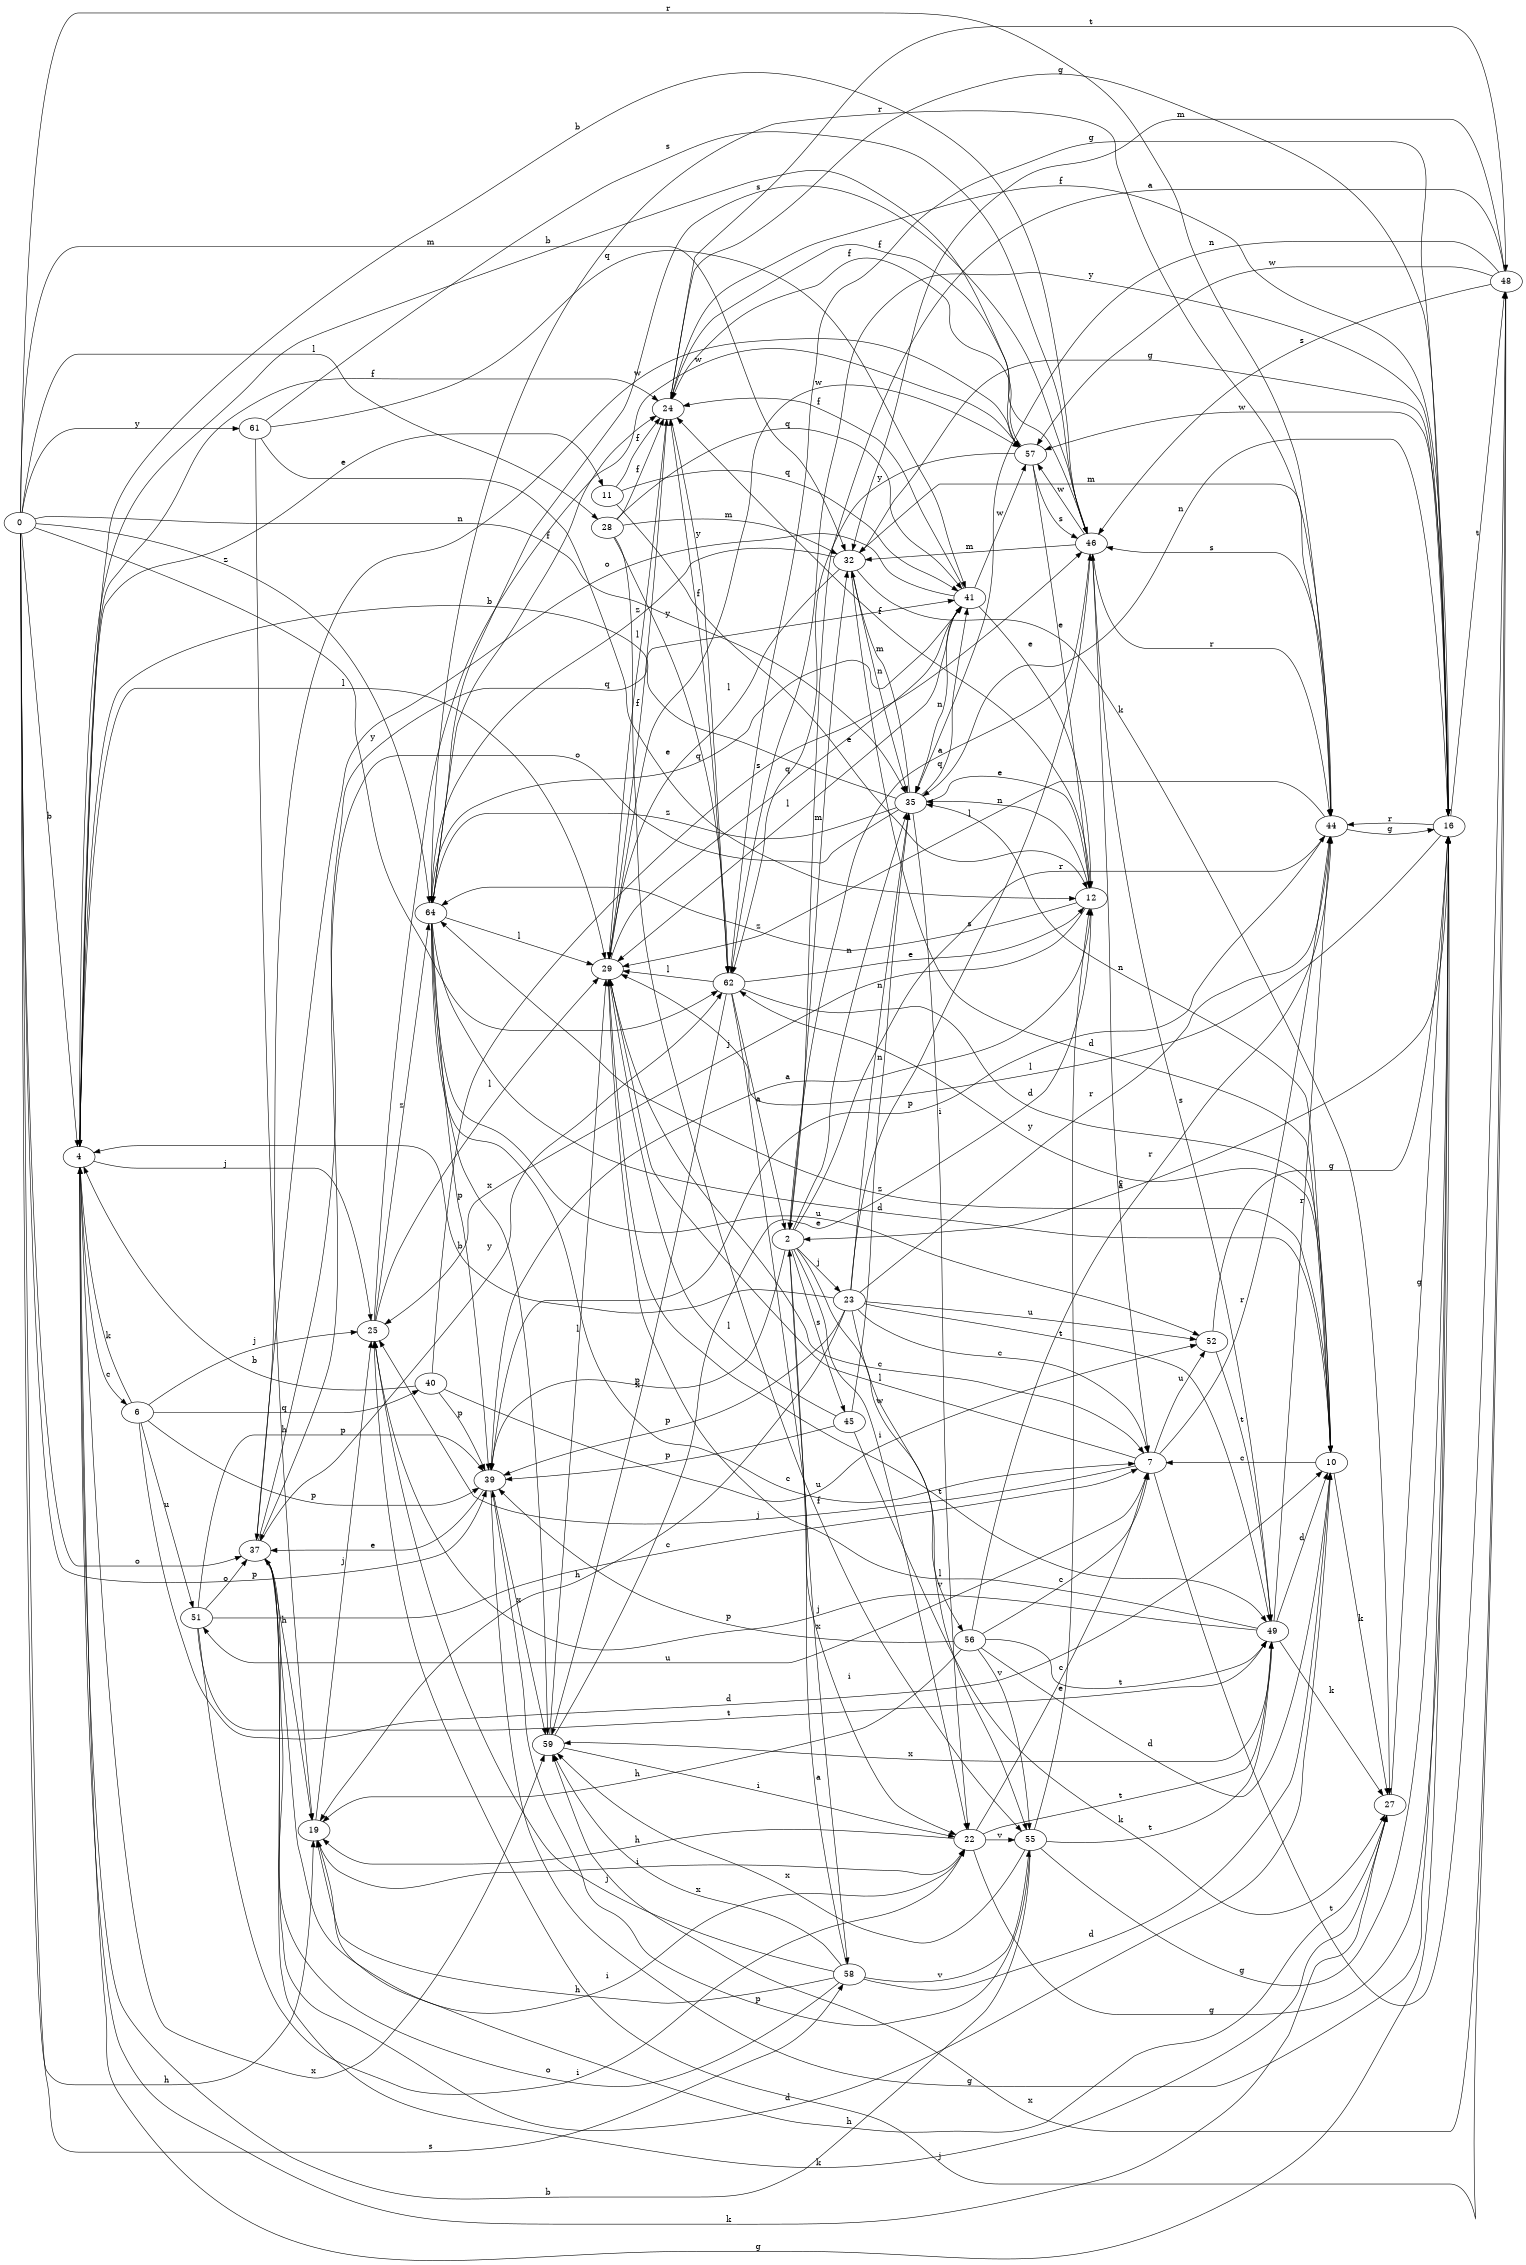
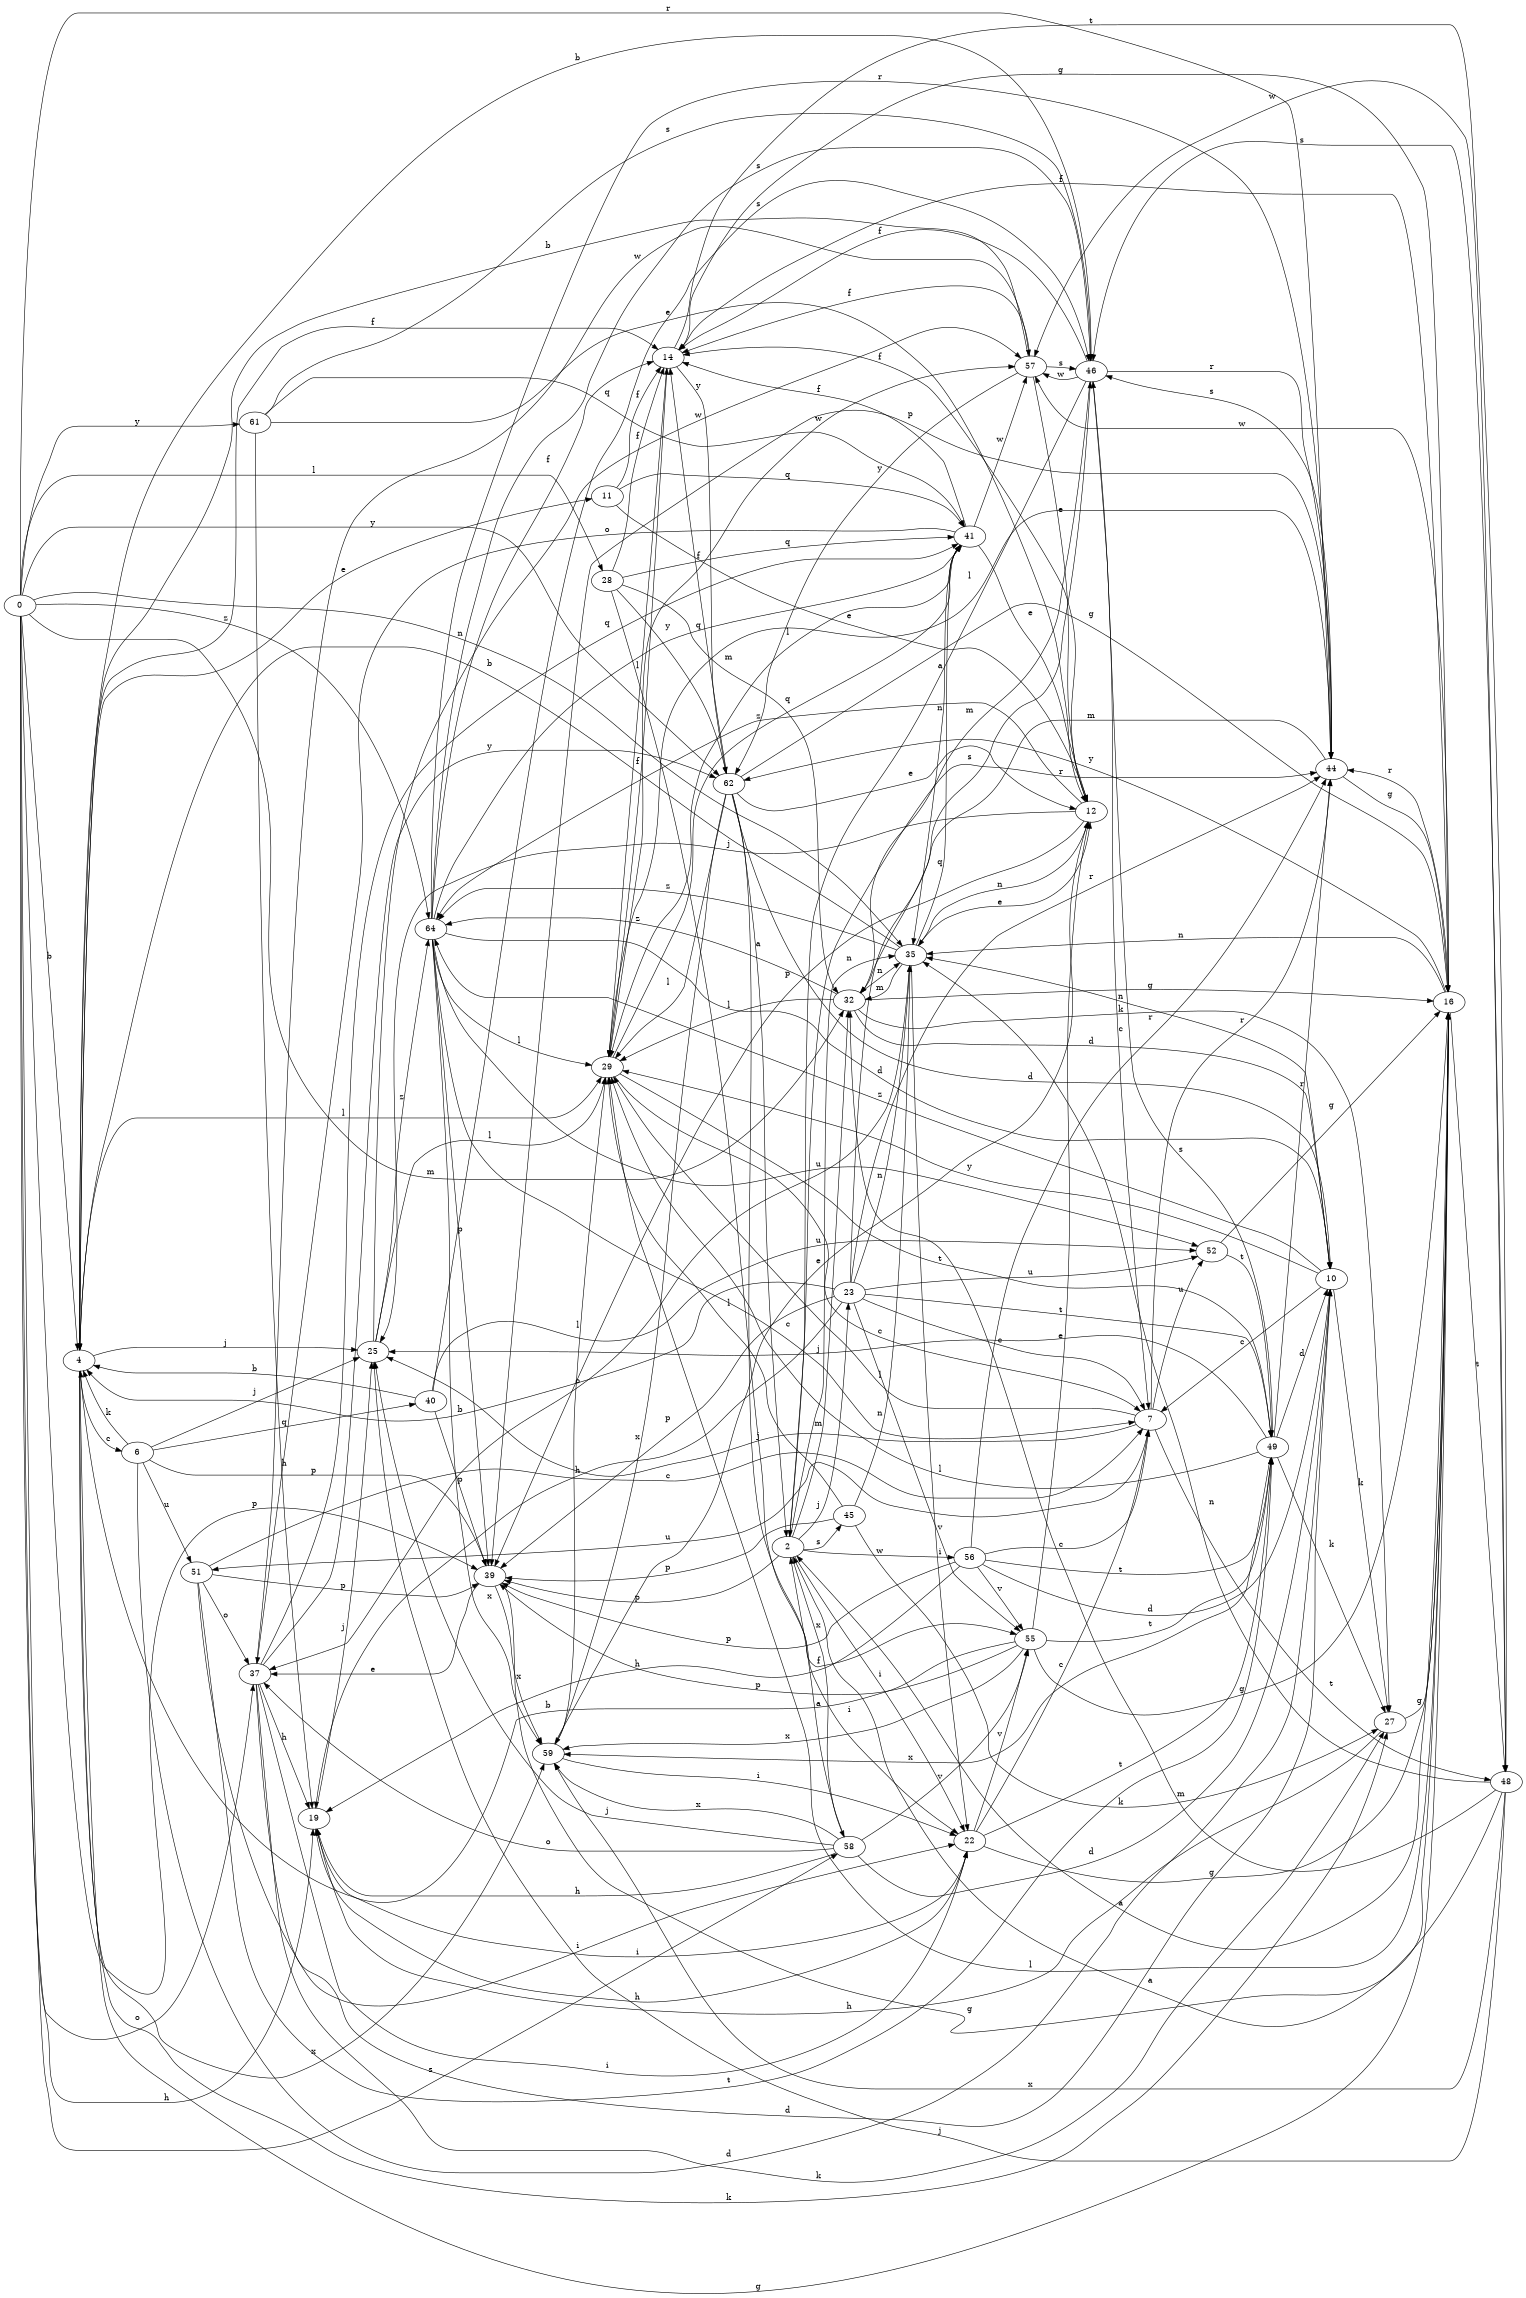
node "24": label "24" -> "14"
edge "12" -> "39": label "a" -> "p"
edge "10" -> "62": now "10" -> "29"
